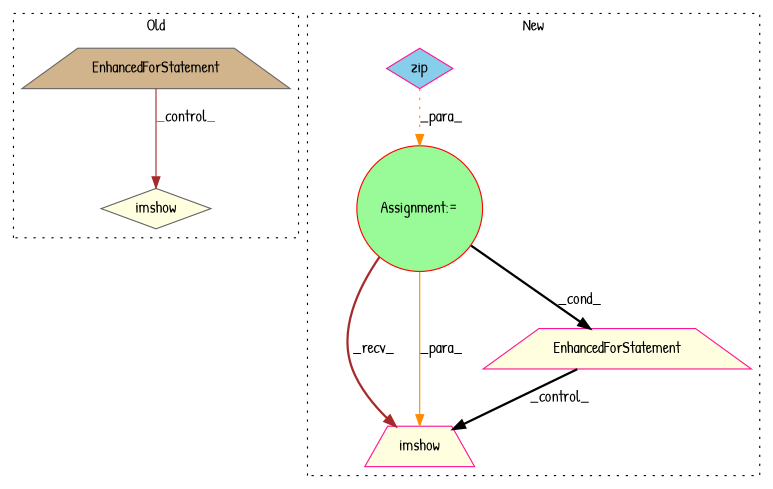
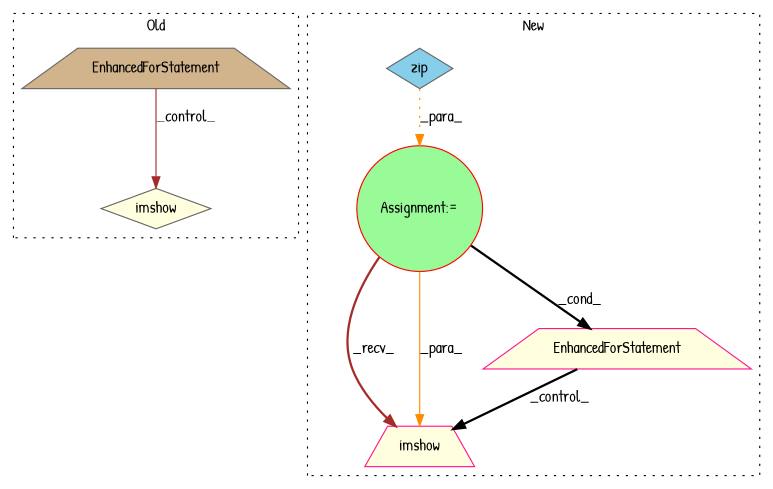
node "zip": color deeppink -> gray40
